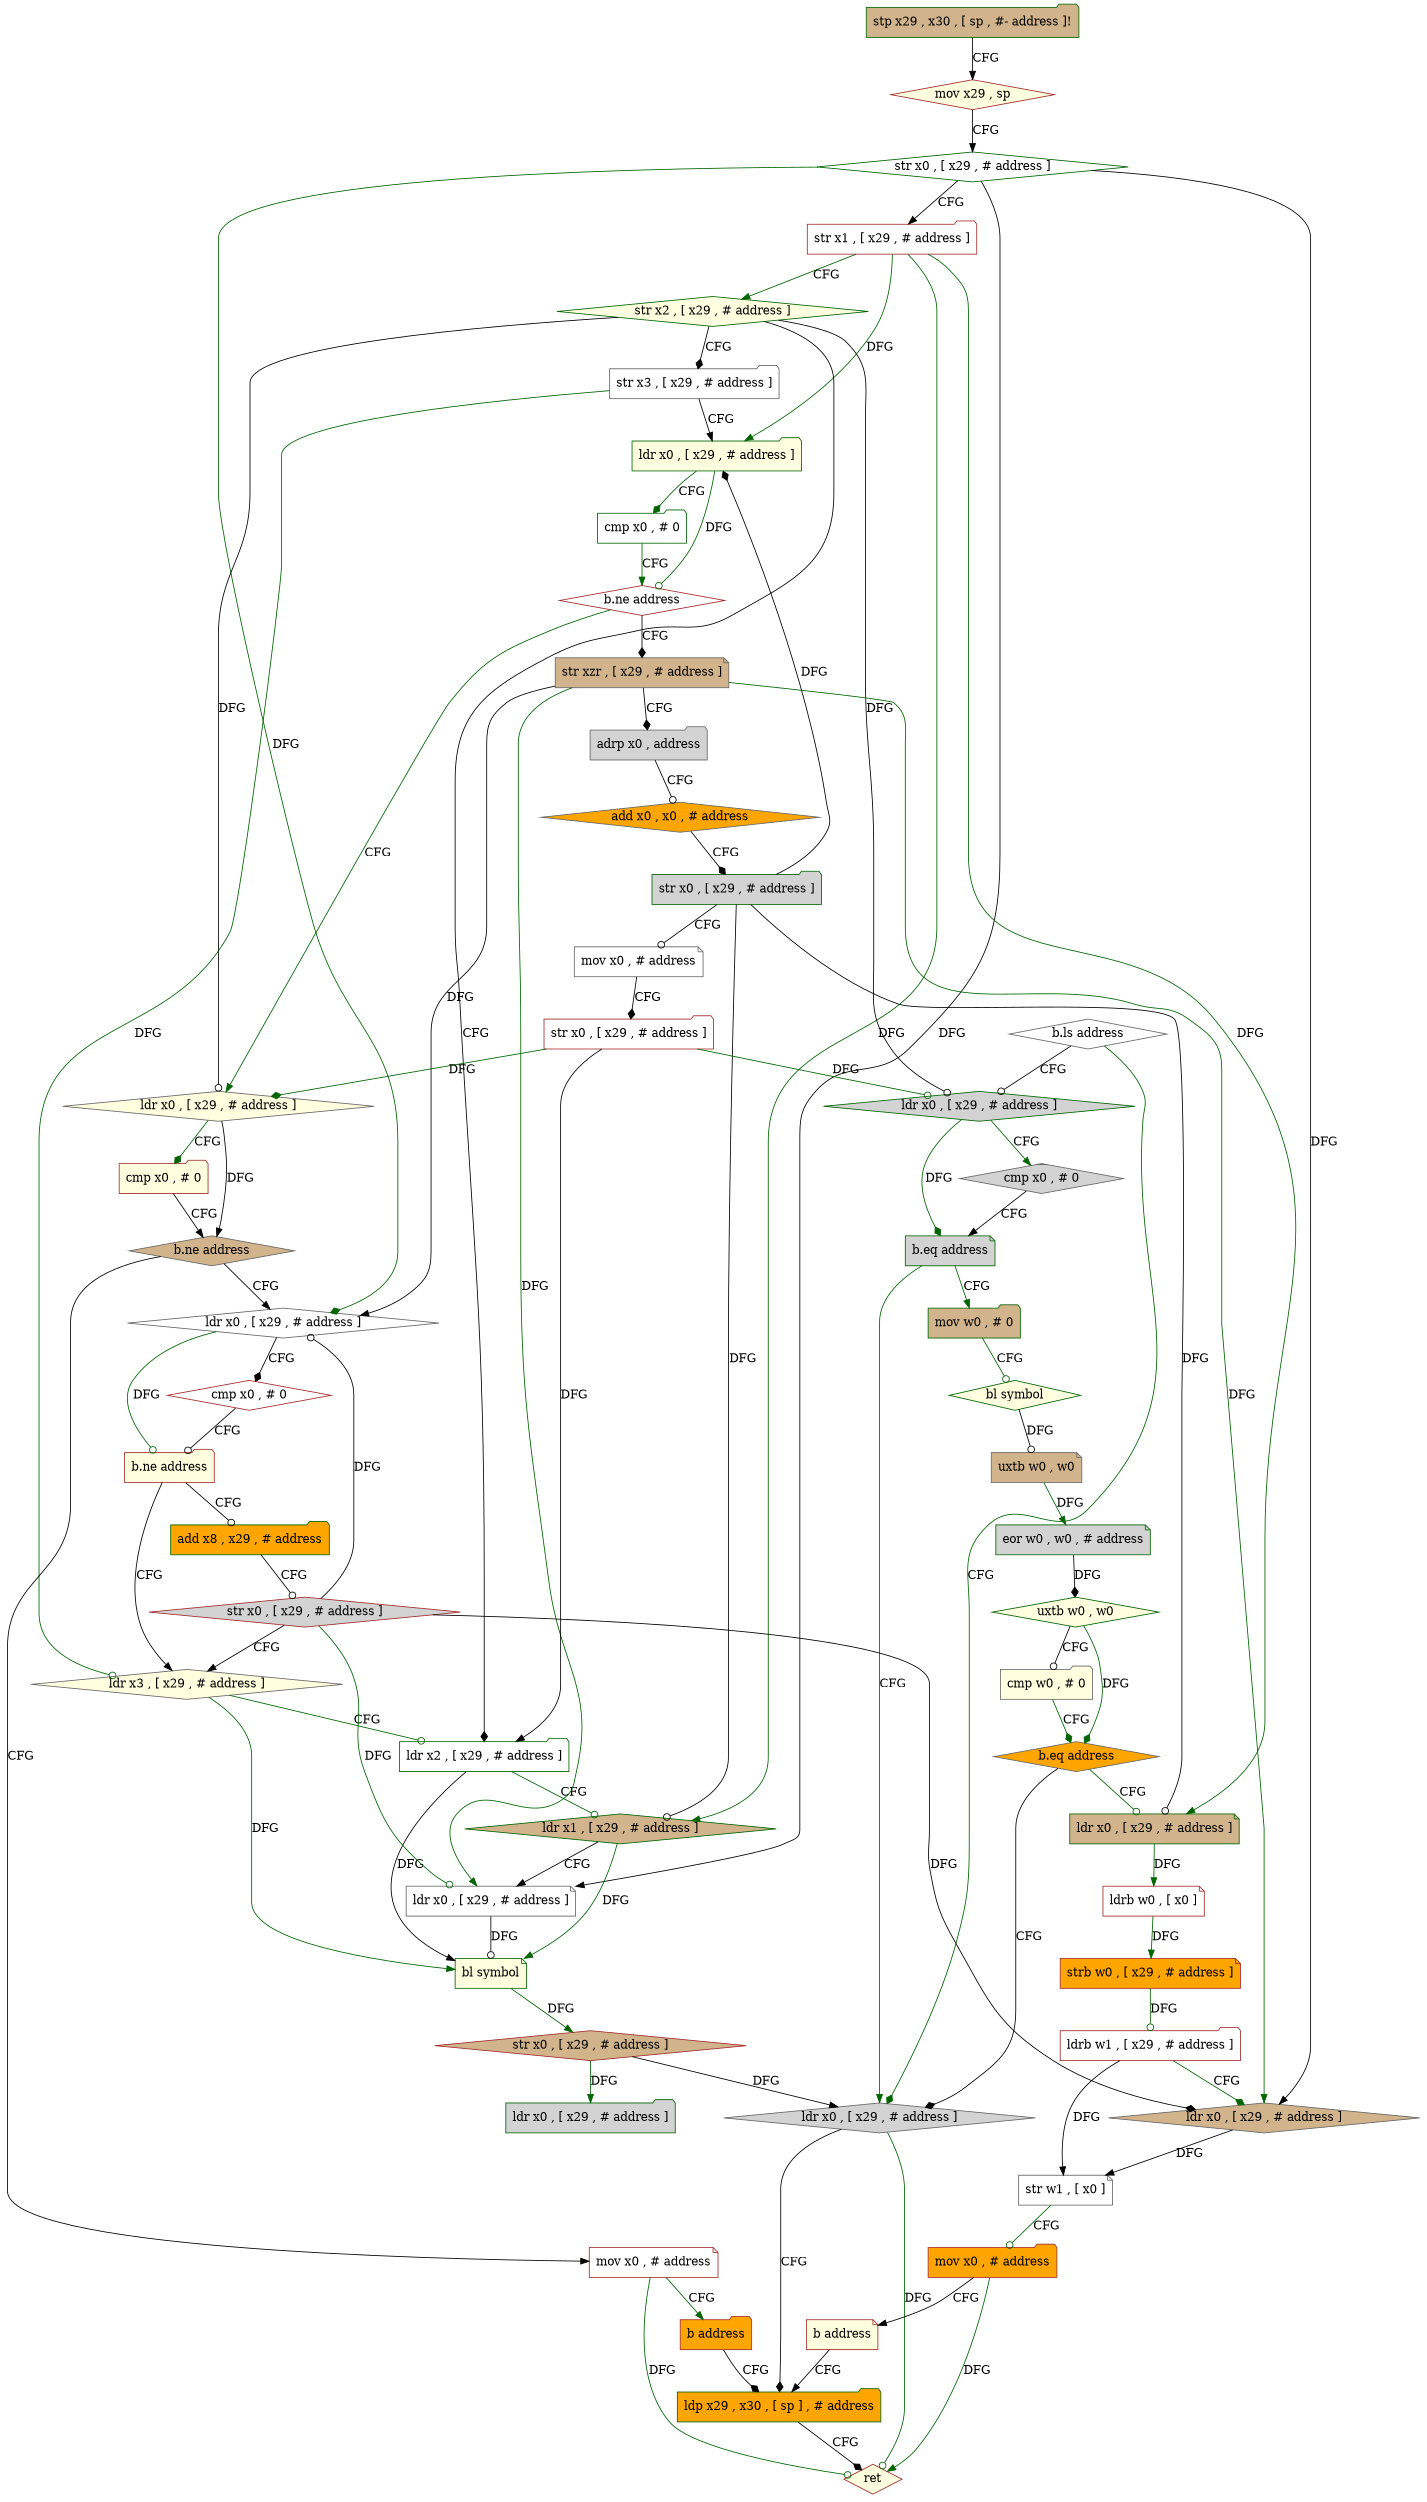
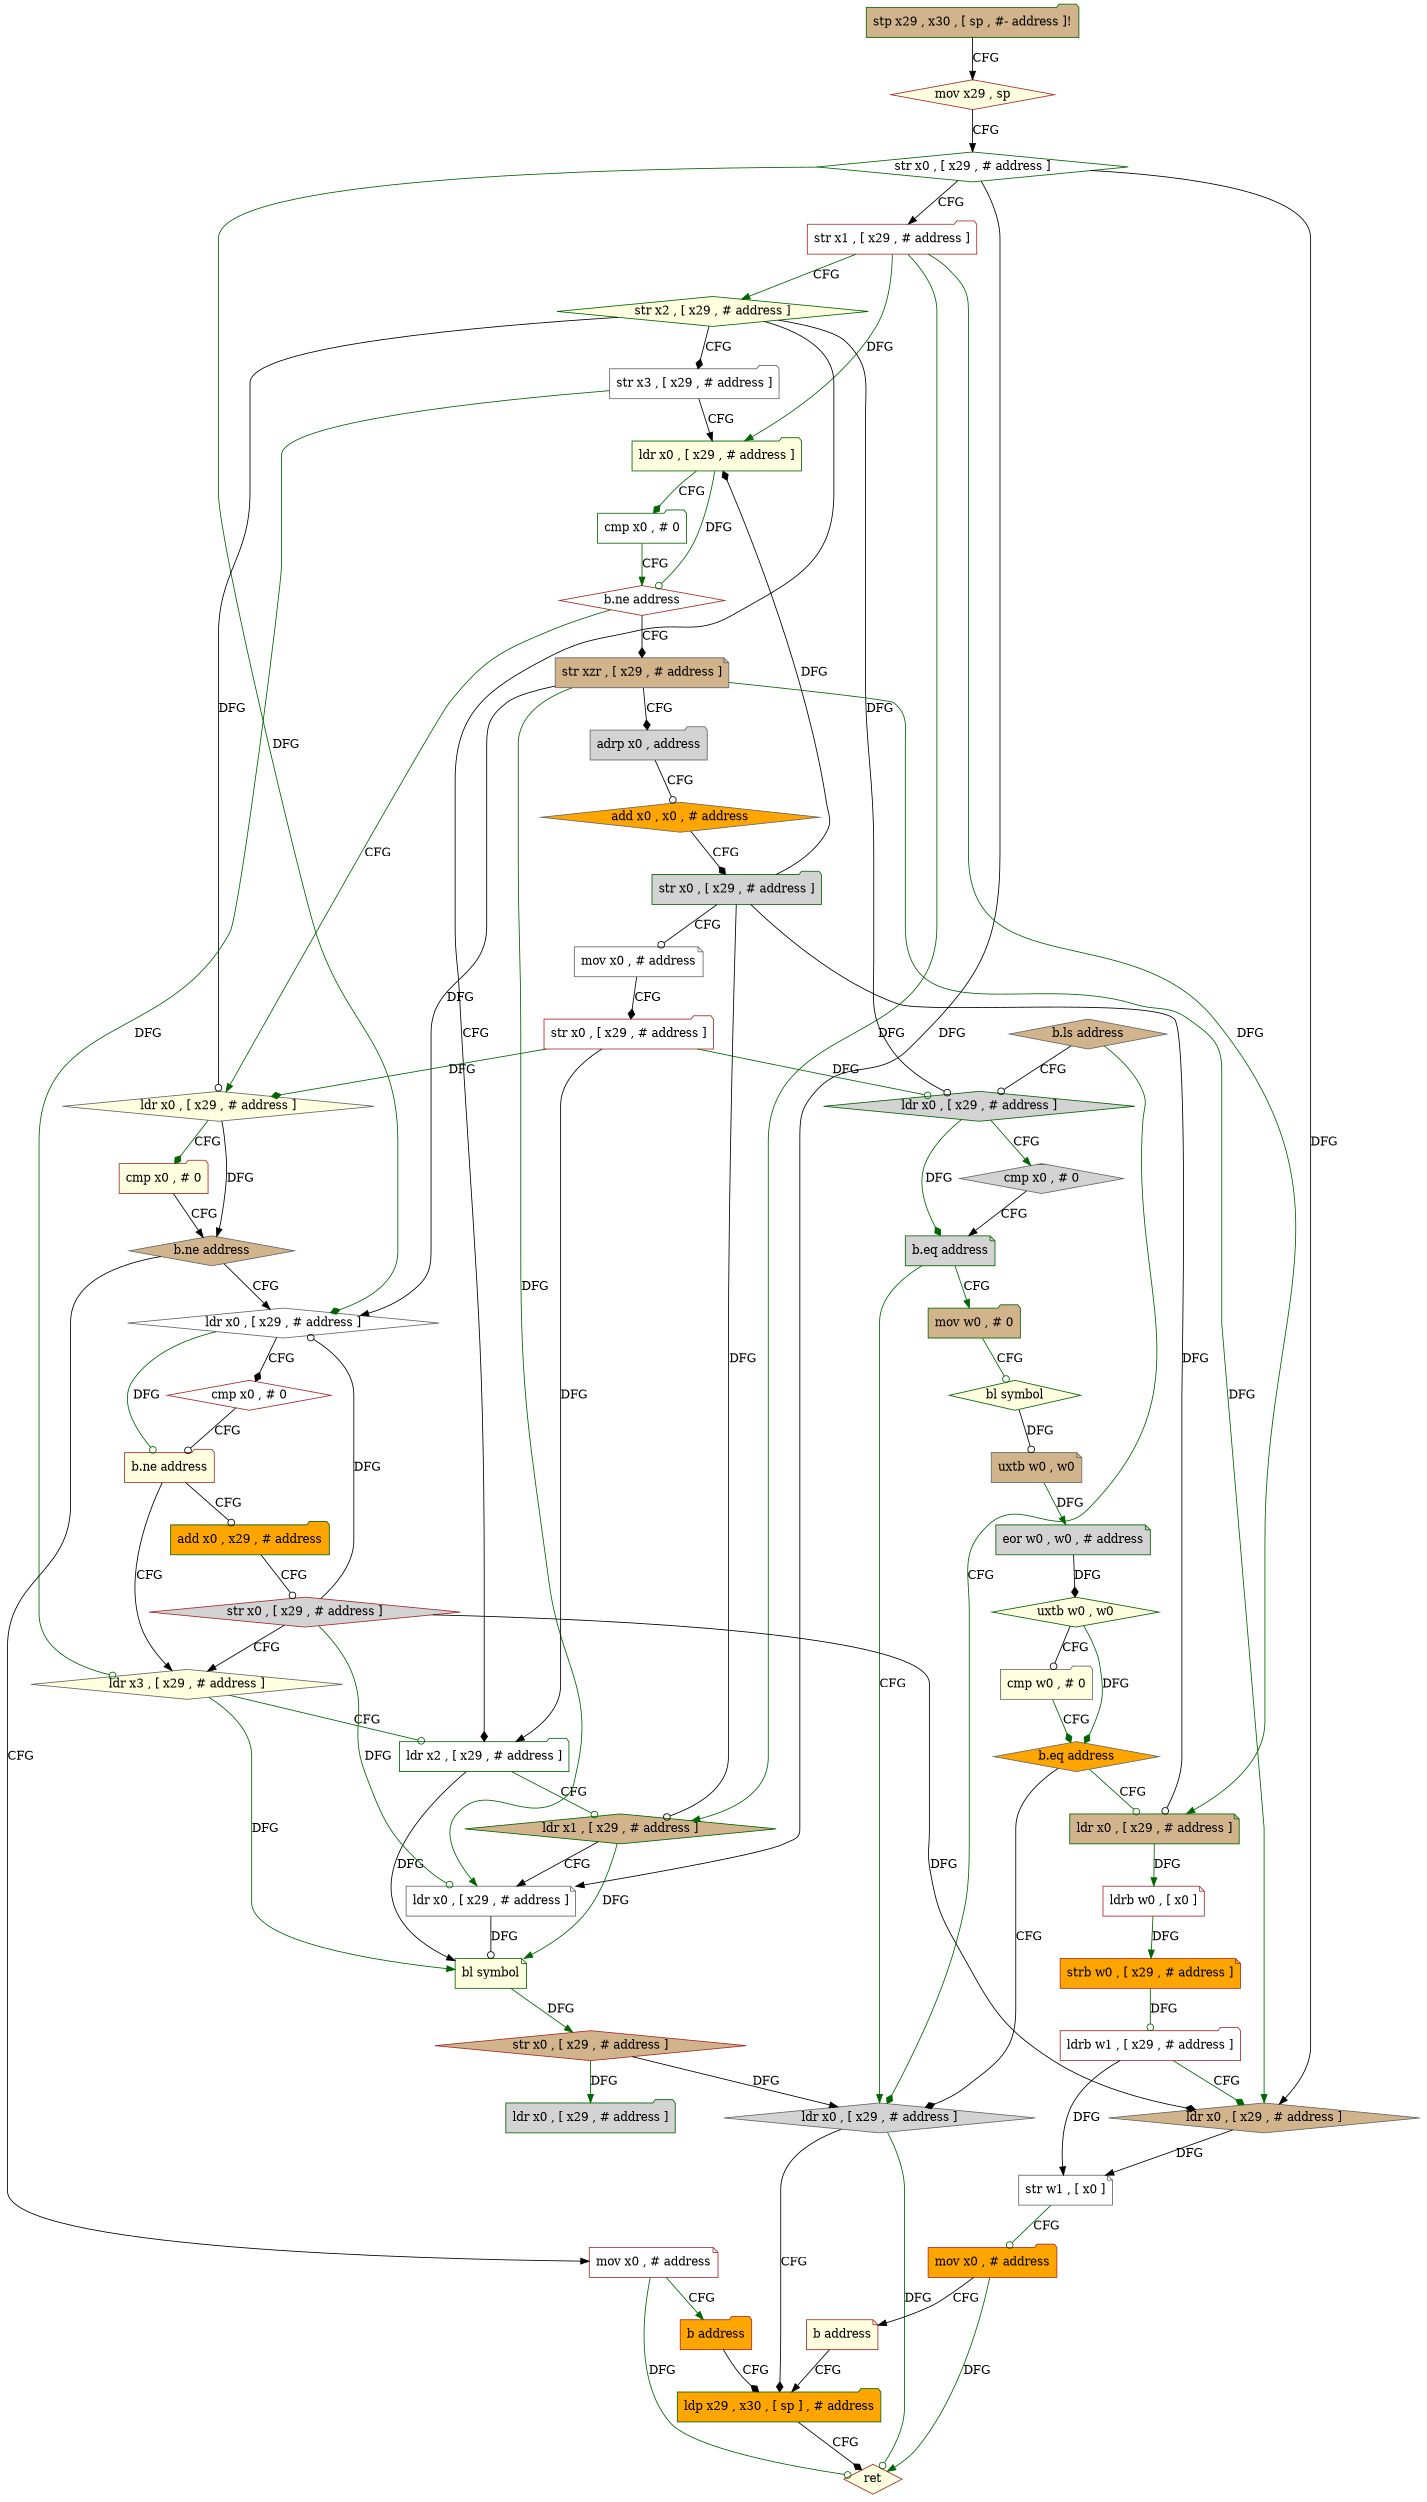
node "b.ls address": fillcolor white -> tan
node "add x8 , x29 , # address": label "add x8 , x29 , # address" -> "add x0 , x29 , # address"
